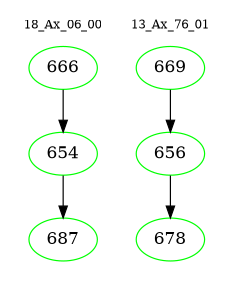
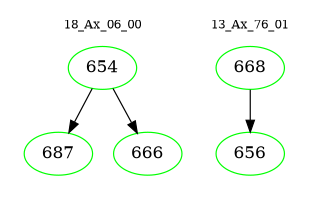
node "669": label "669" -> "668"
edge "666" -> "654": reversed
node "678": removed
